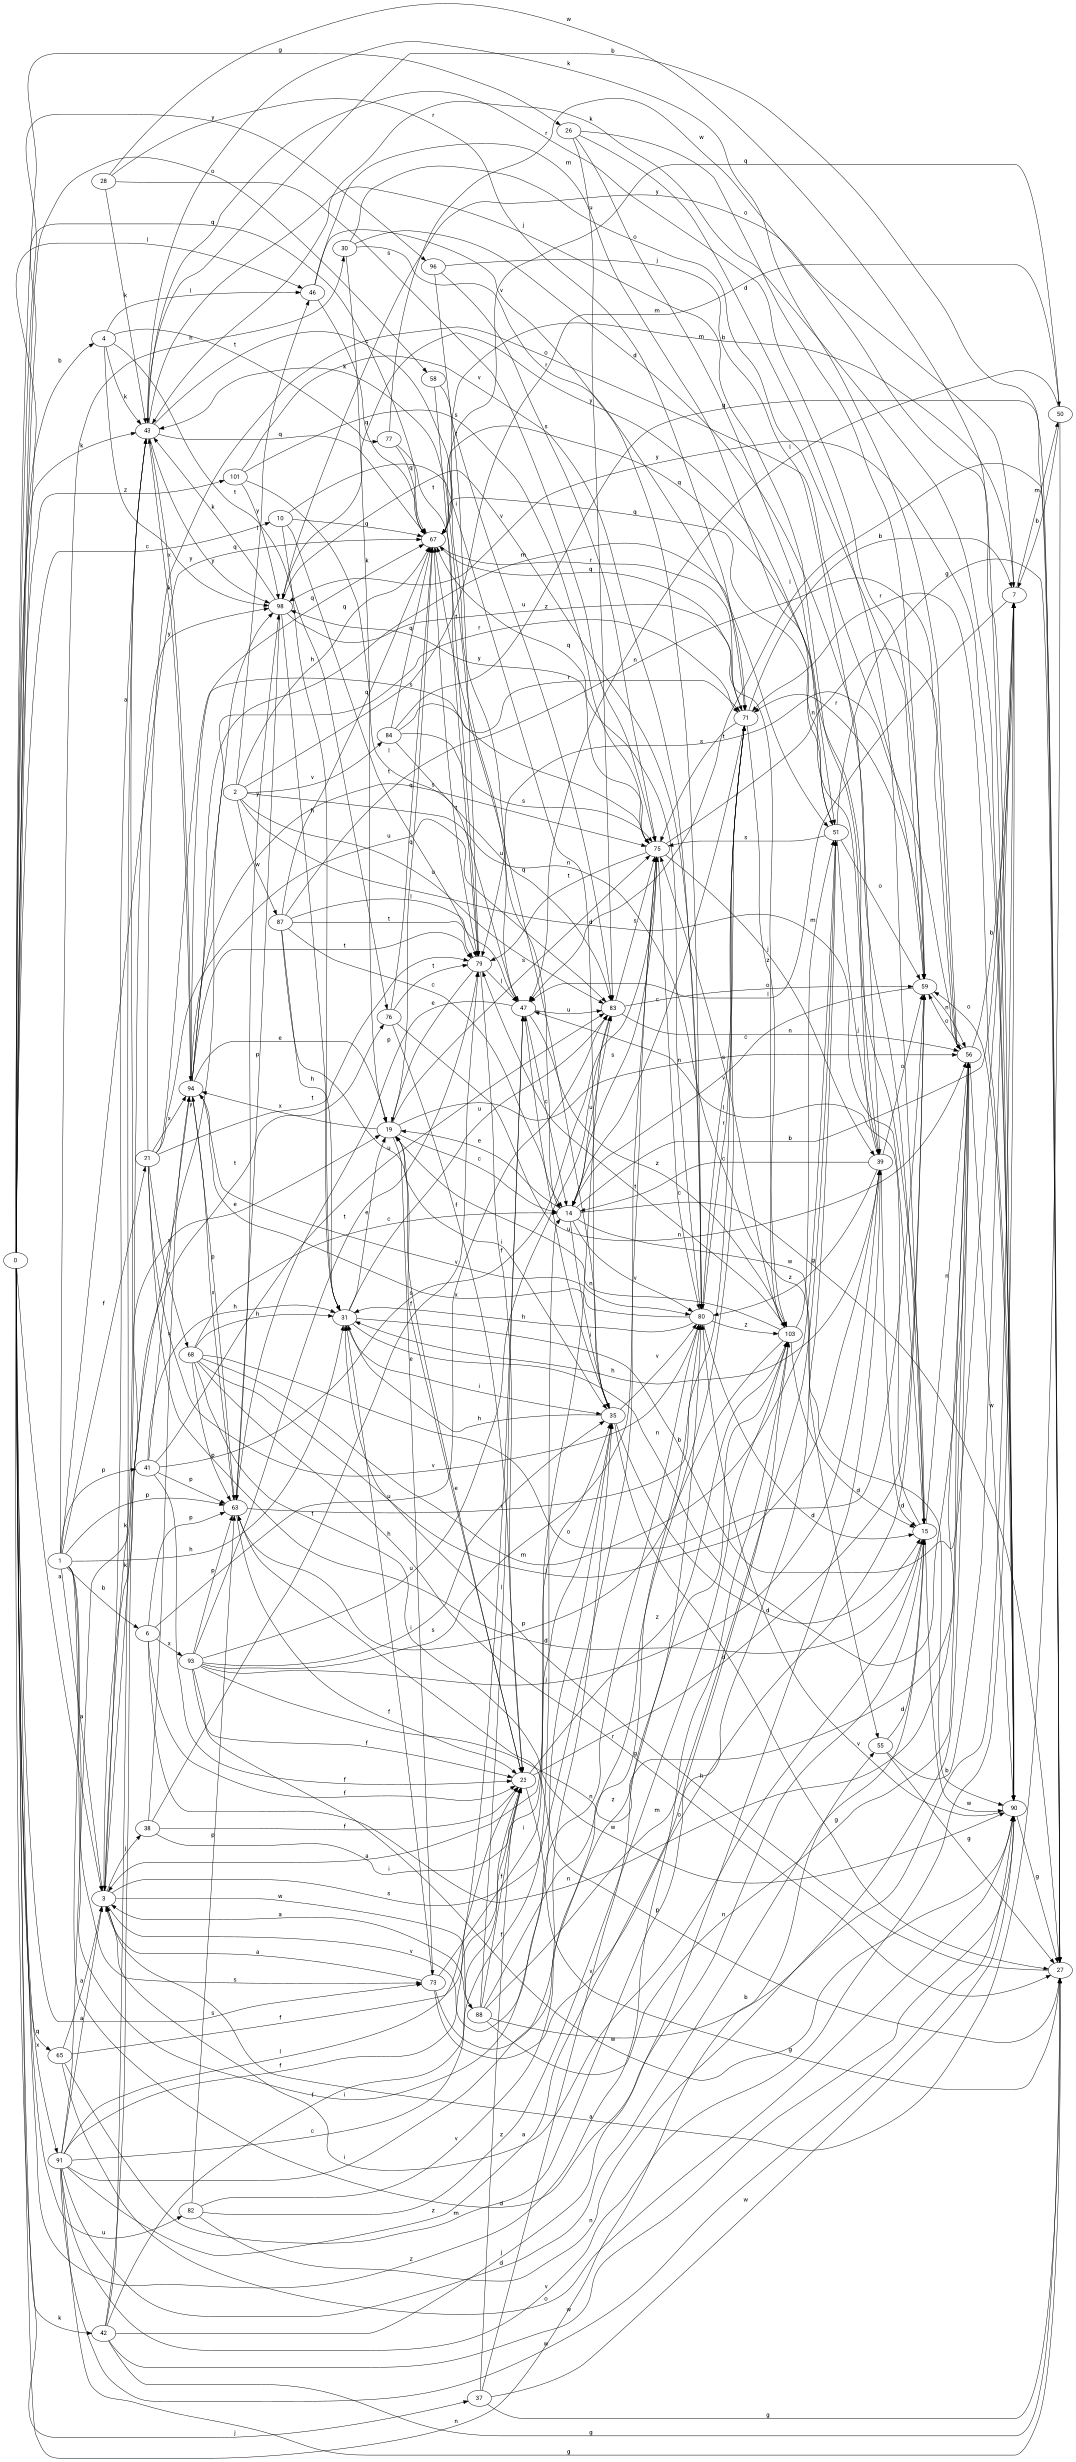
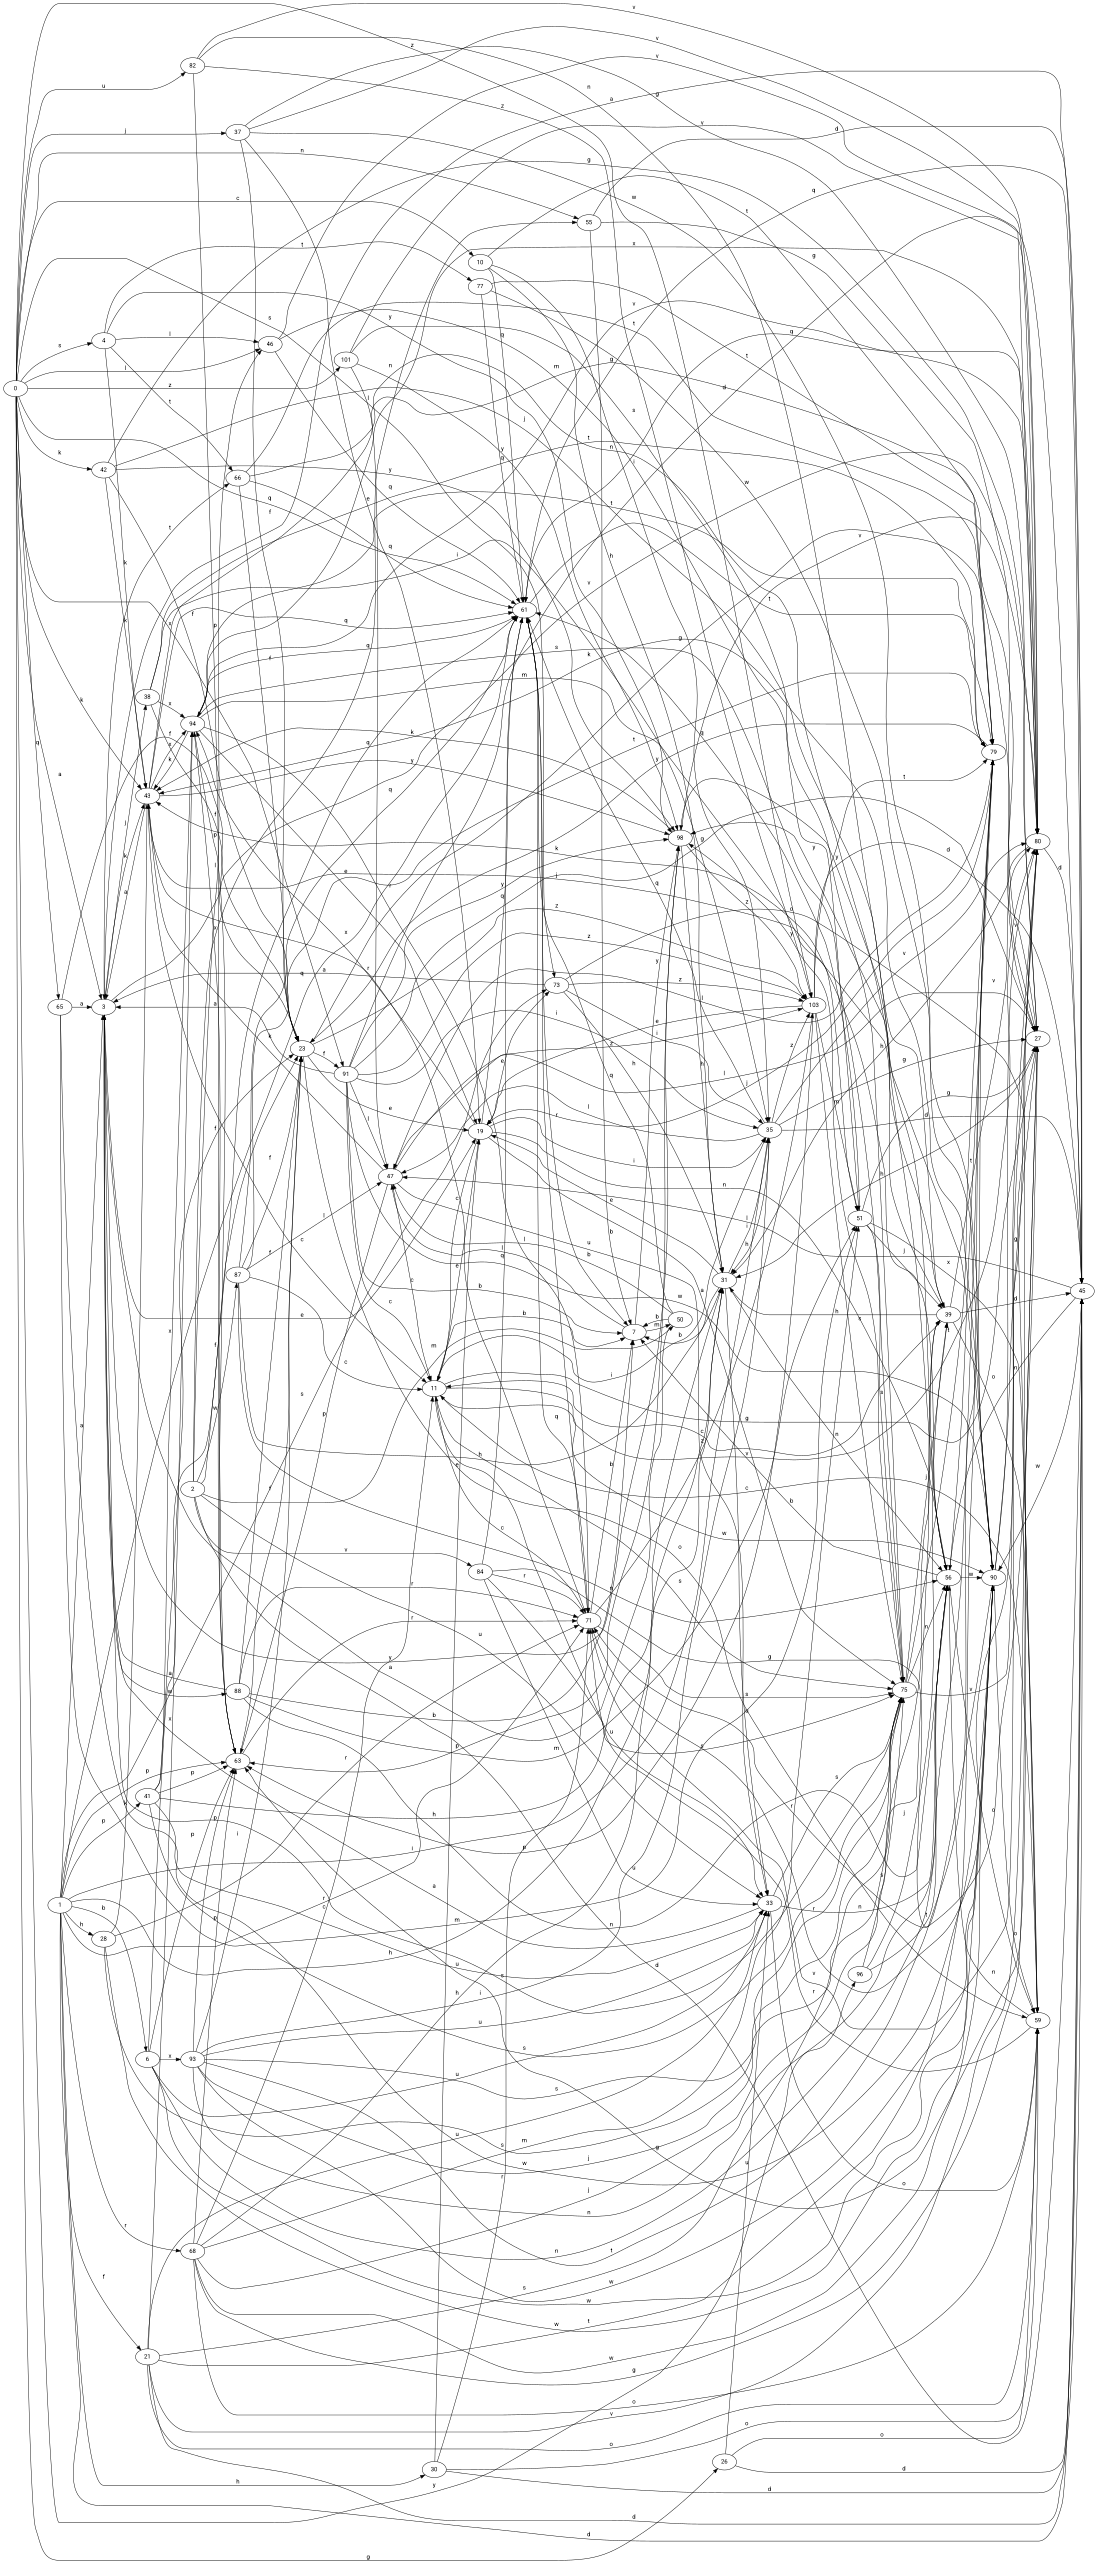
edge "43" -> "27": label "b" -> "g"
edge "43" -> "59": now "43" -> "71"
edge "0" -> "4": label "b" -> "s"
node "58": removed
edge "26" -> "51": removed, label "m"
node "67": label "67" -> "61"
edge "30" -> "19": label "k" -> "e"
edge "37" -> "19": added, label "e"
edge "51" -> "59": label "o" -> "x"
edge "19" -> "75": label "s" -> "a"
edge "79" -> "19": label "e" -> "j"
node "83": label "83" -> "33"
node "76": label "76" -> "66"
edge "63" -> "98": now "3" -> "98"
edge "75" -> "80": label "c" -> "v"
node "14": label "14" -> "11"
edge "35" -> "47": label "u" -> "l"
edge "79" -> "23": label "f" -> "y"
edge "21" -> "68": now "1" -> "68"
edge "39" -> "80": label "z" -> "v"
edge "103" -> "19": label "n" -> "e"
edge "80" -> "103": now "35" -> "103"
edge "88" -> "47": removed, label "l"
node "15": label "15" -> "45"
edge "23" -> "59": label "d" -> "o"
edge "93" -> "23": label "f" -> "i"
edge "1" -> "71": added, label "r"
edge "27" -> "63": label "p" -> "g"
edge "1" -> "28": added, label "h"
edge "91" -> "23": reversed
edge "42" -> "90": now "6" -> "90"
edge "91" -> "7": label "v" -> "b"
edge "65" -> "90": label "o" -> "w"
